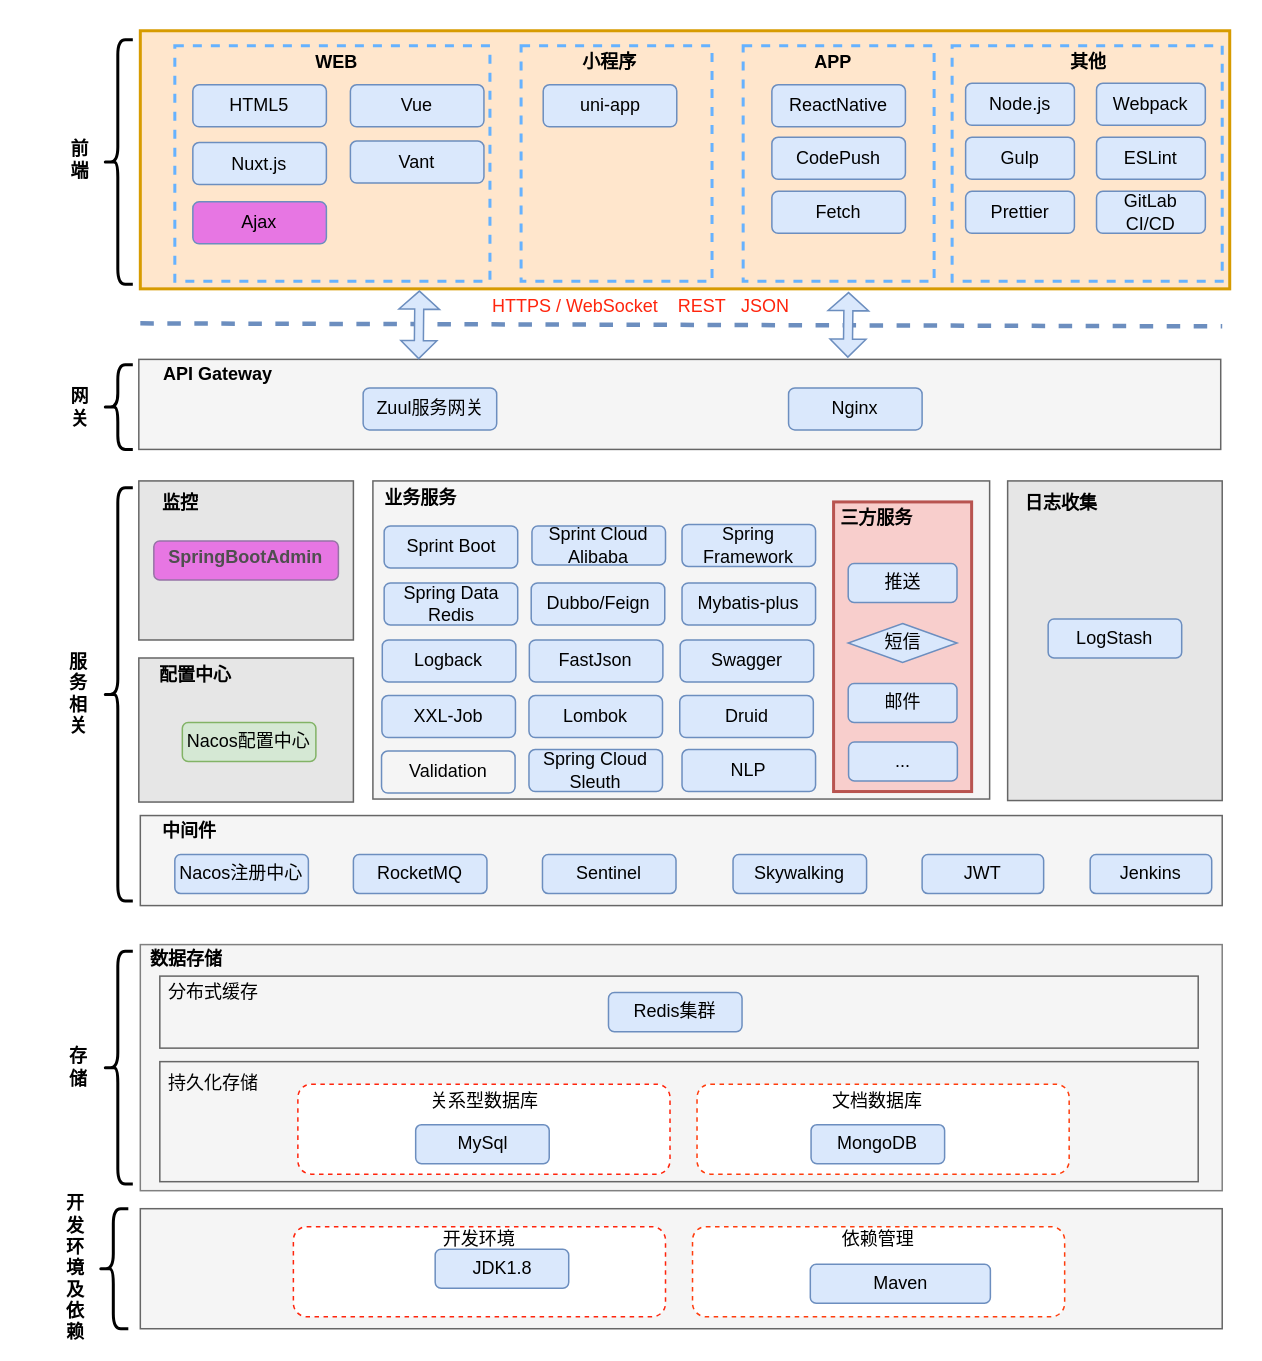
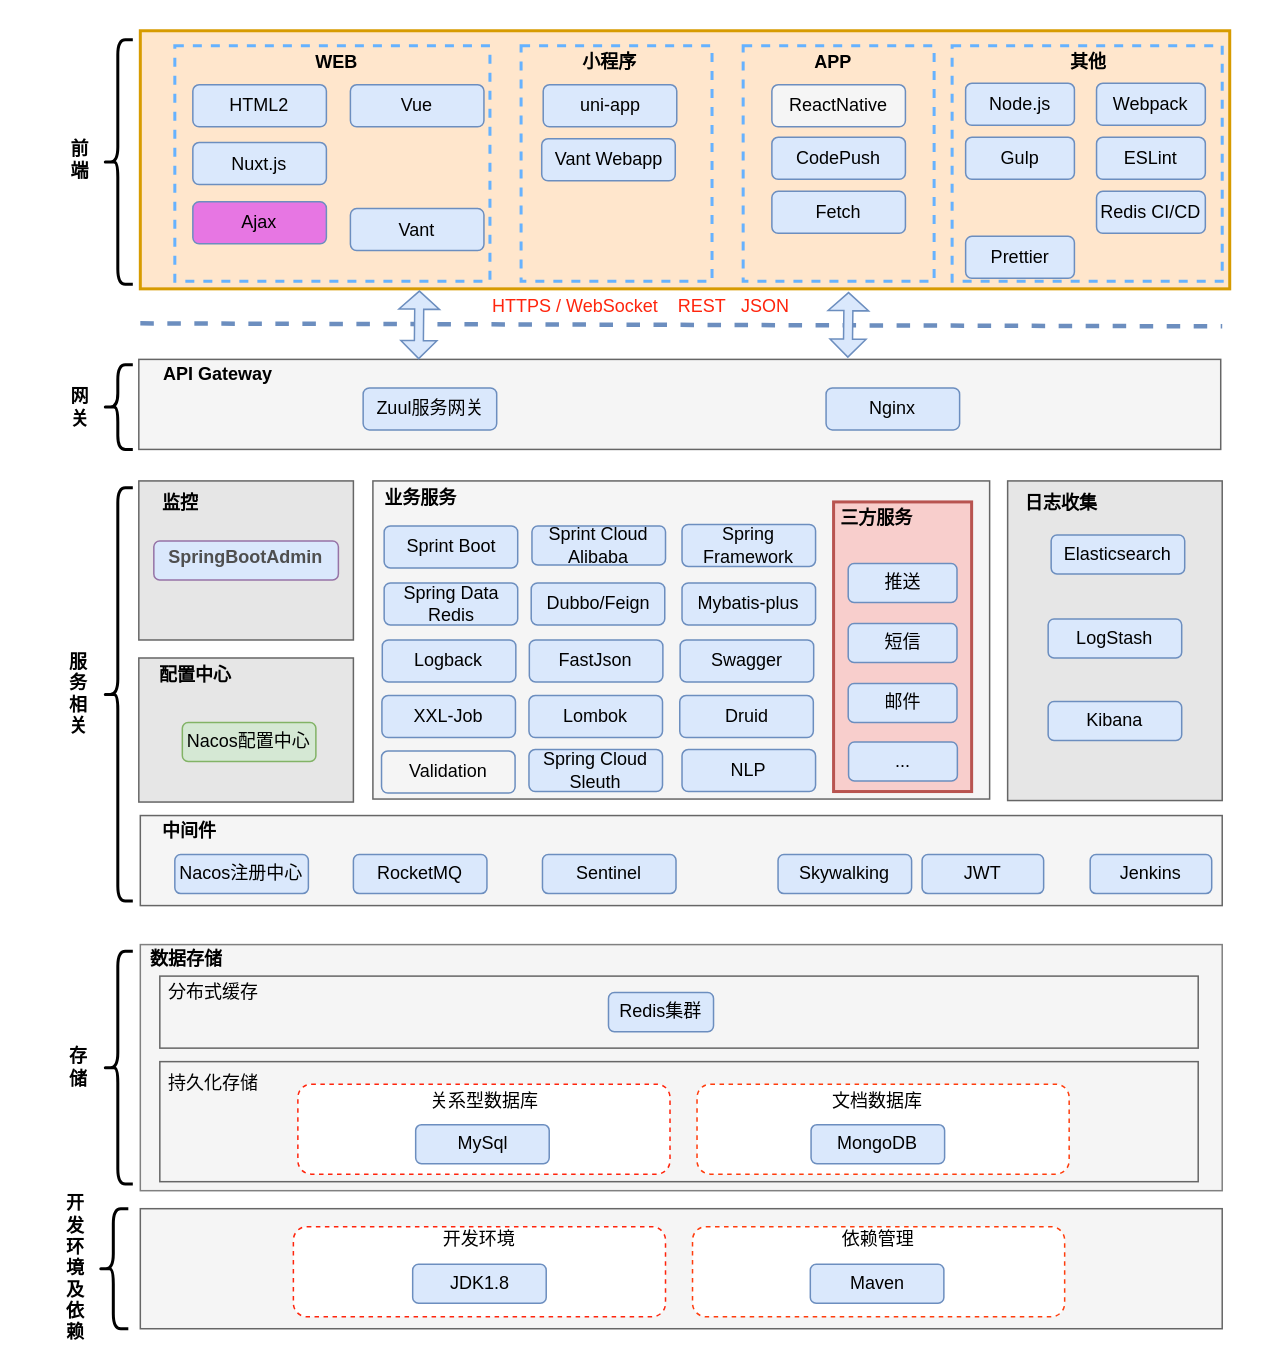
node "HTML5": label "HTML5" -> "HTML2"
node "ReactNative": fillcolor #dae8fc -> #f5f5f5
node "Vant Webapp": added
node "Vant": moved (417, 162) -> (417, 230)
node "Prettier": moved (1020, 212) -> (1020, 257)
node "GitLab CI/CD": label "GitLab CI/CD" -> "Redis CI/CD"
node "Nginx": moved (855, 409) -> (893, 409)
node "Elasticsearch": added
node "SpringBootAdmin": fillcolor #e776e3 -> #dae8fc
node "短信": shape diamond -> rounded rectangle
node "Kibana": added
node "Skywalking": moved (800, 874) -> (845, 874)
node "Redis集群": size 134x39 -> 105x39
node "JDK1.8": moved (502, 1268) -> (479, 1283)
node "Maven": size 180x39 -> 134x39
